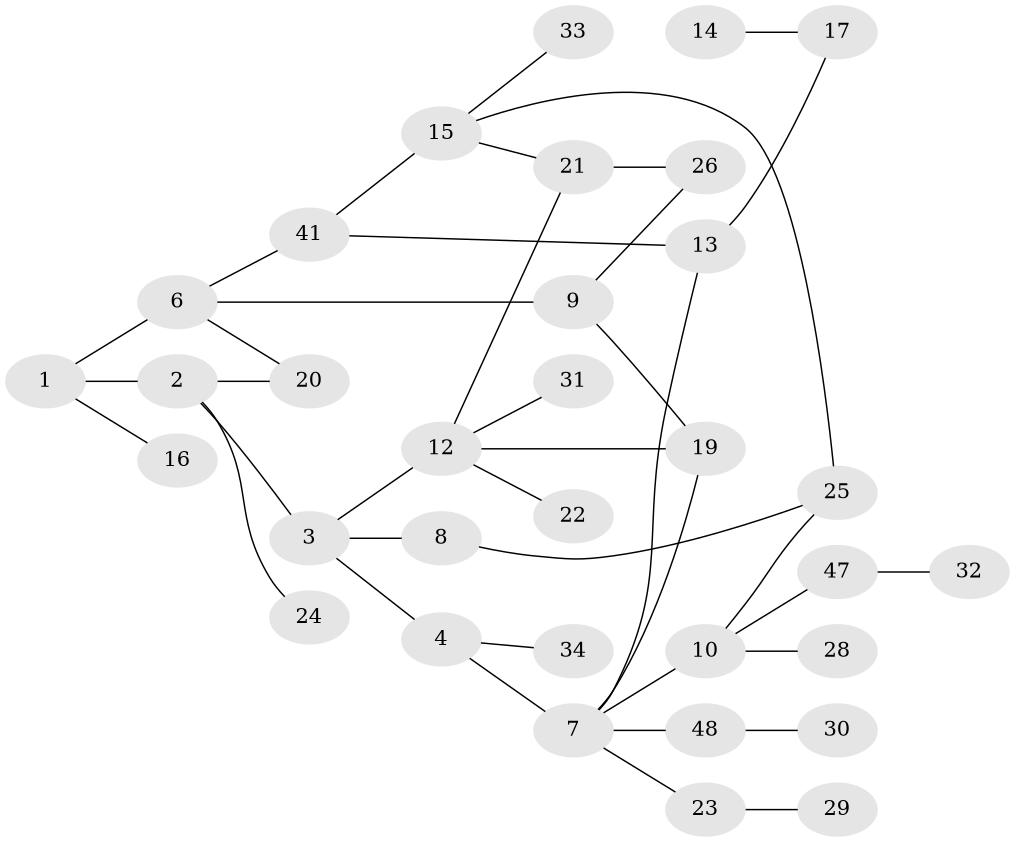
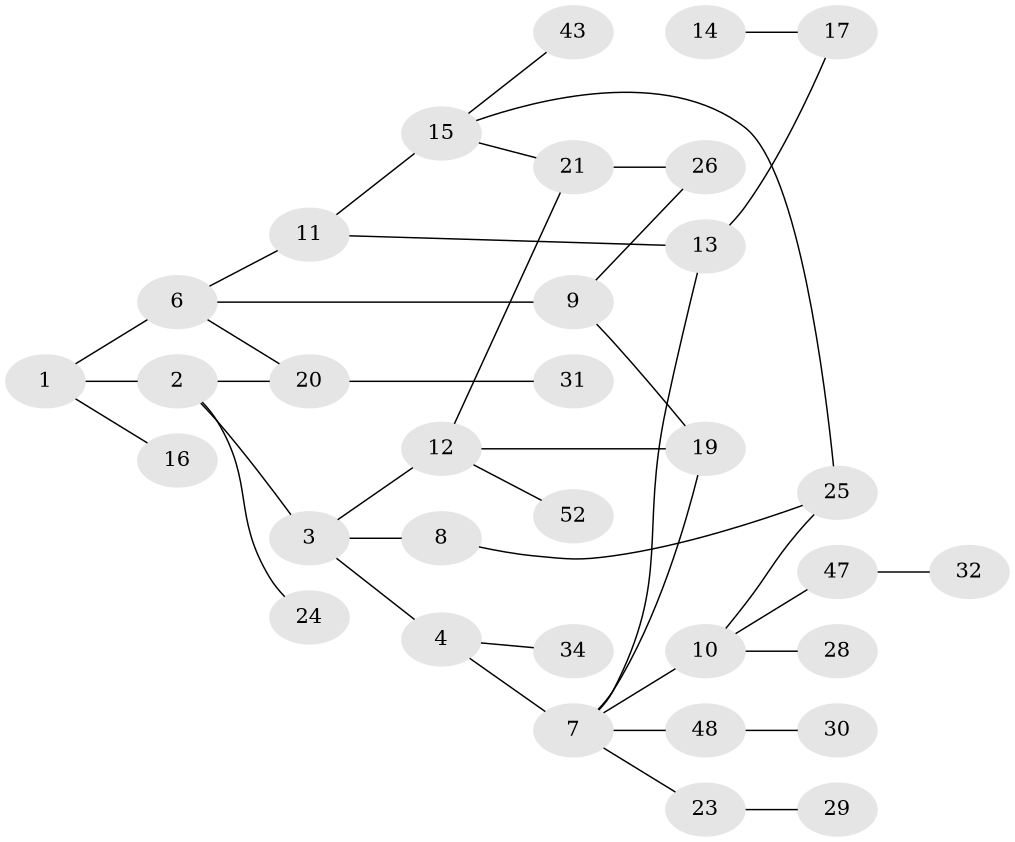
node "33": label "33" -> "43"
node "41": label "41" -> "11"
edge "31" -- "12": now "31" -- "20"
node "22": label "22" -> "52"
